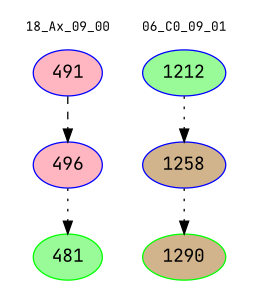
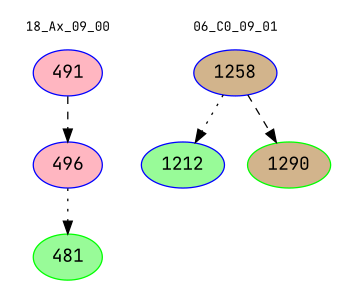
edge "1212" -> "1258": reversed
edge "1258" -> "1290": style dotted -> dashed
